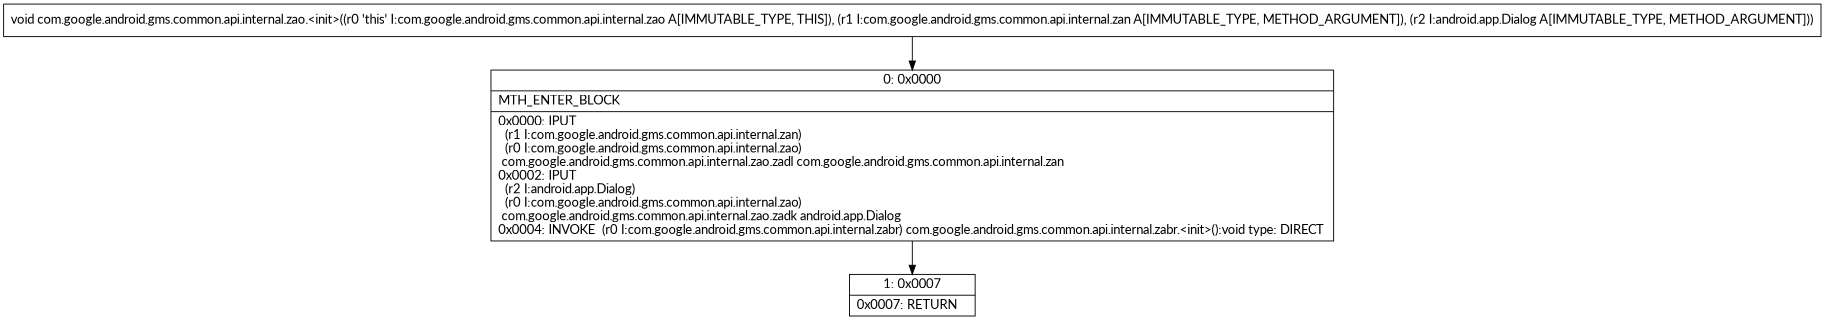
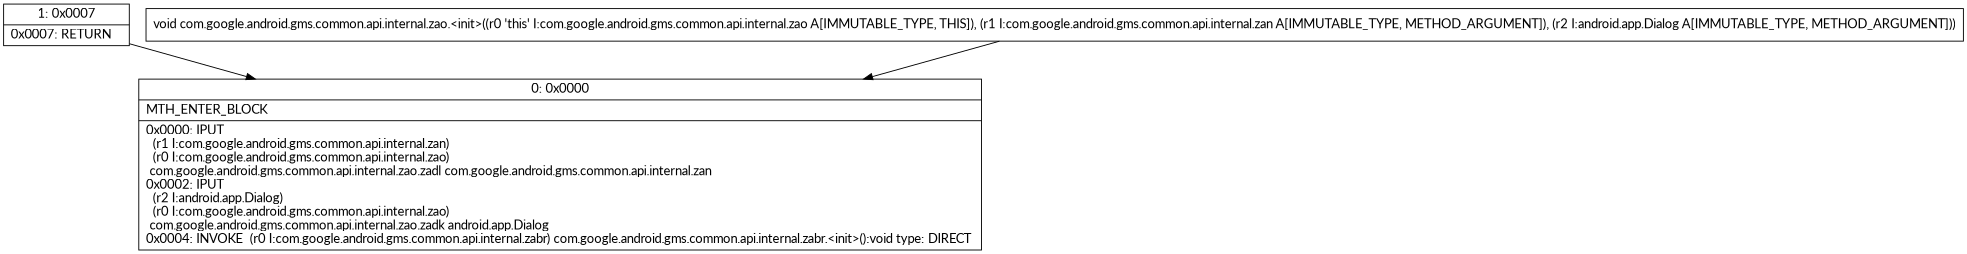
edge "0: 0x0000" -> "1: 0x0007": reversed
